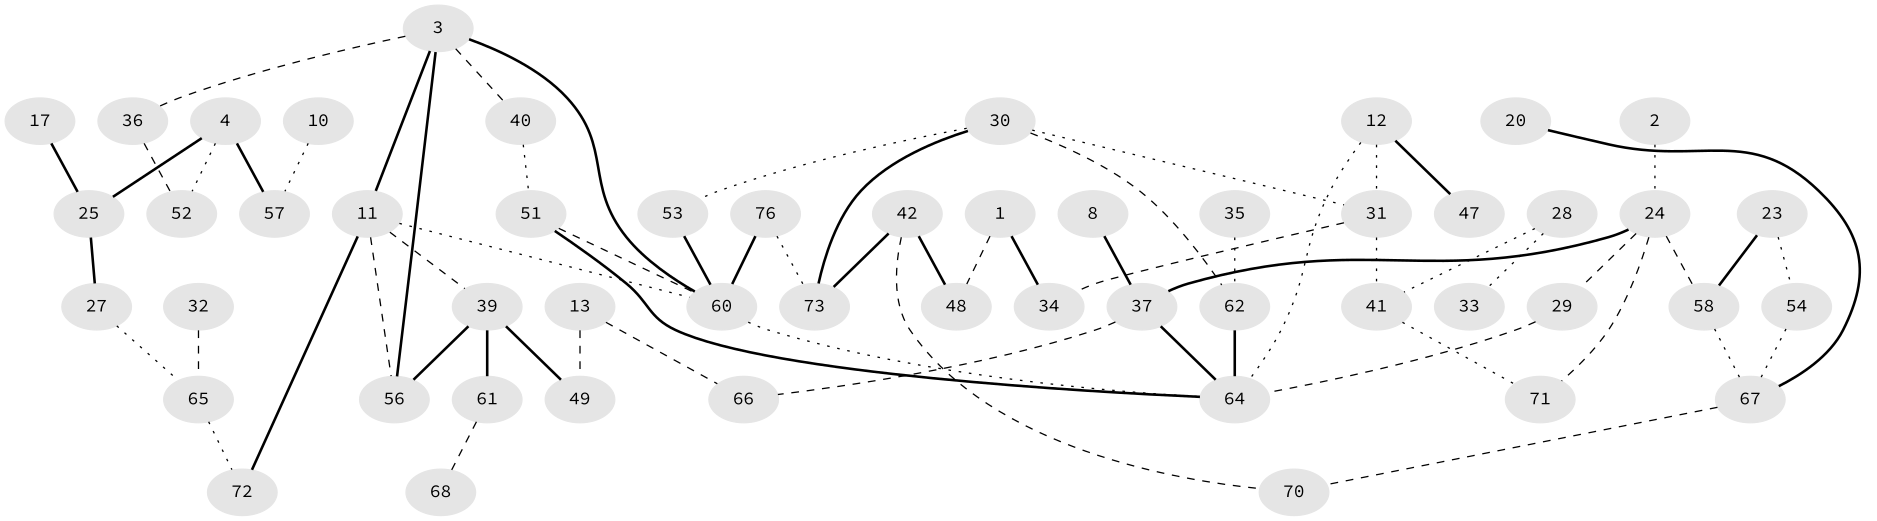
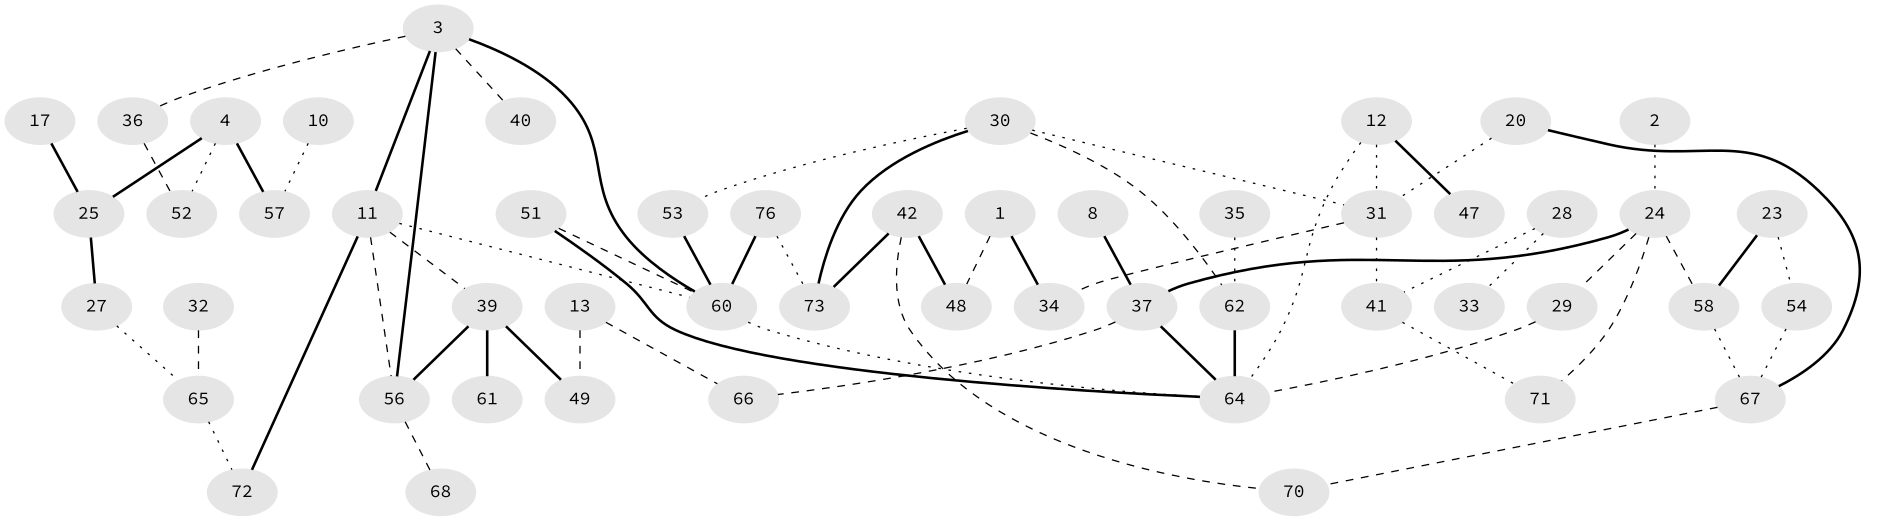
edge "40" -- "51": removed
edge "20" -- "31": added
edge "61" -- "68": now "56" -- "68"
